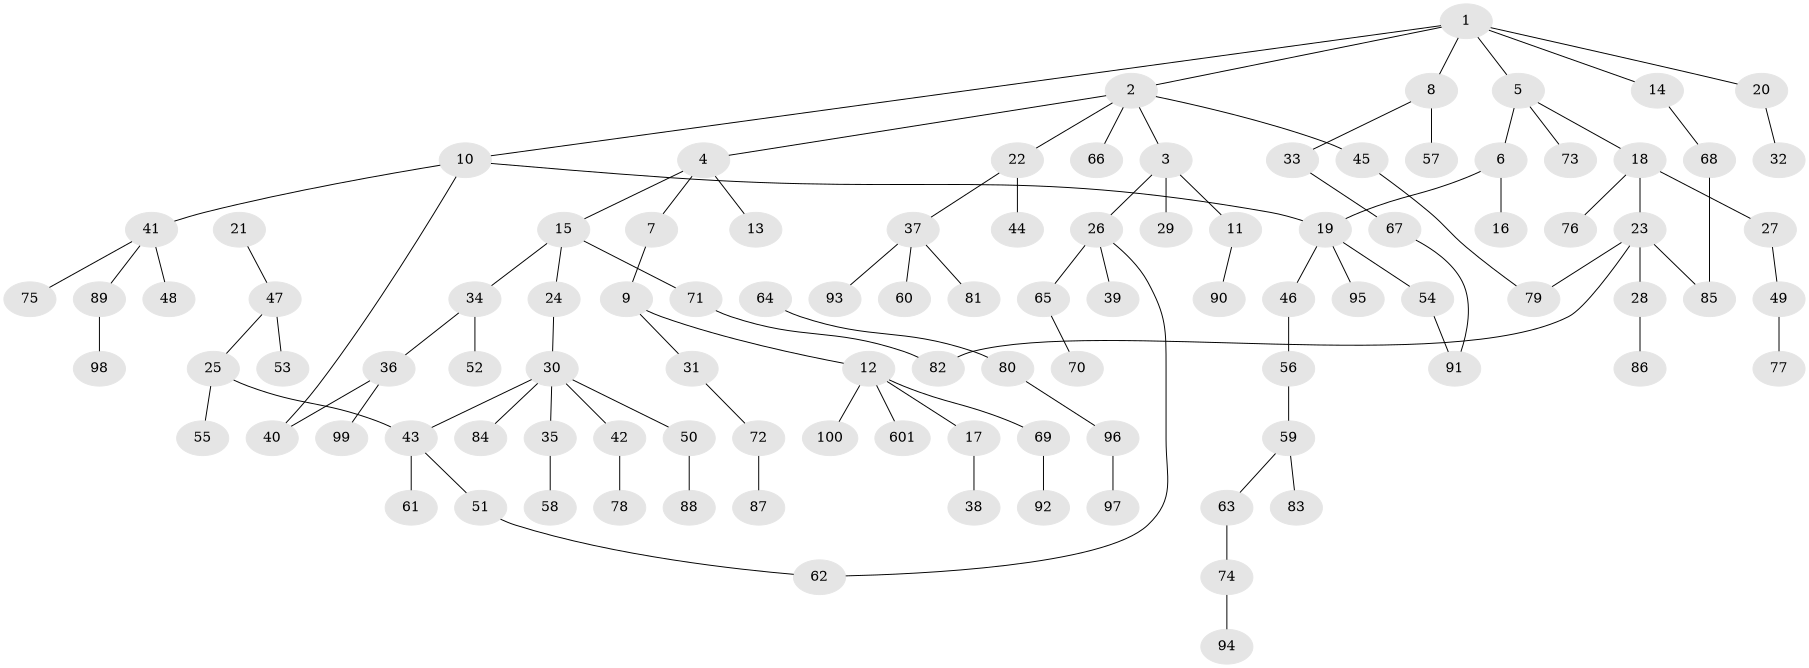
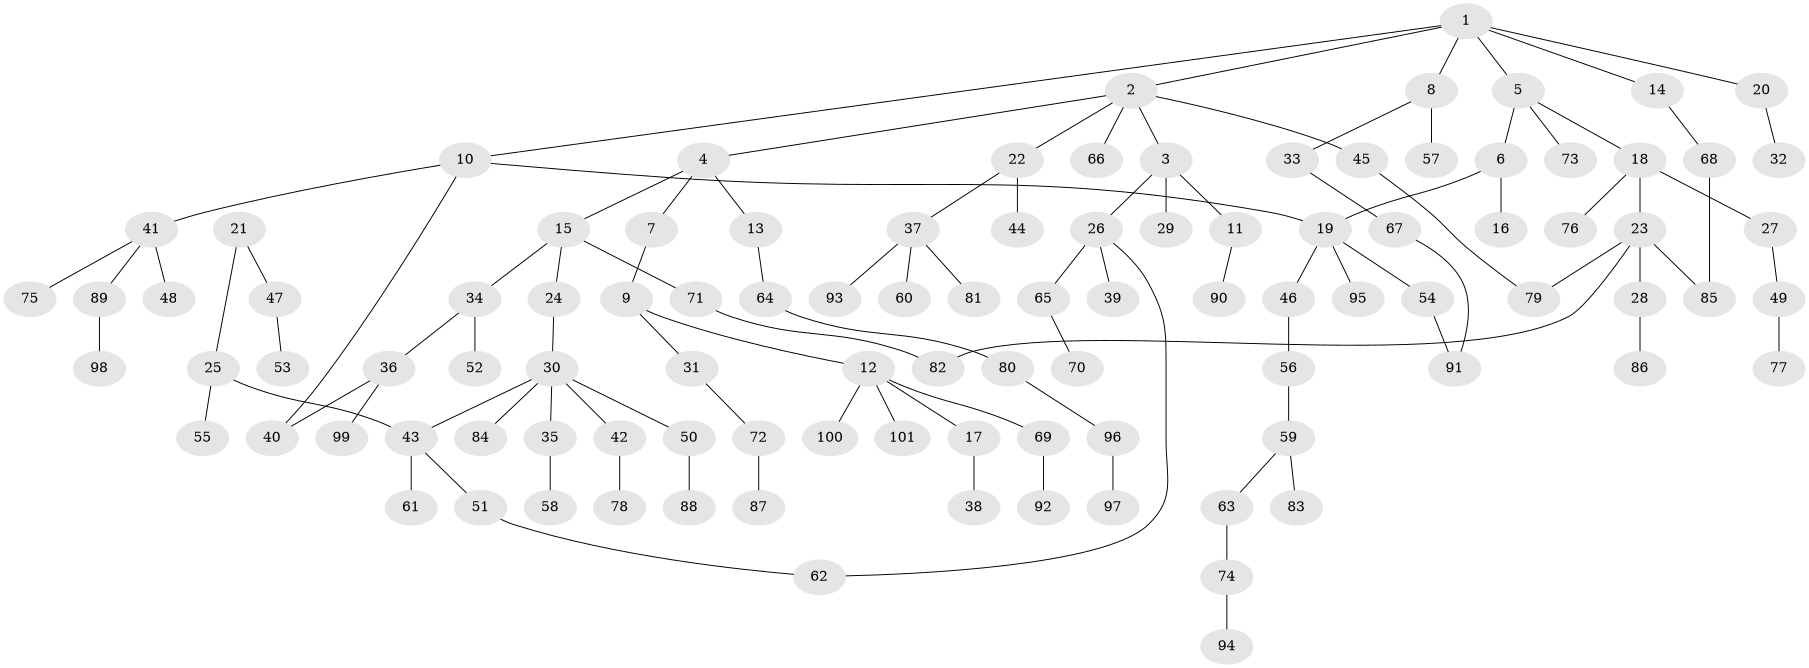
edge "13" -- "64": added
edge "47" -- "25": now "21" -- "25"
node "601": label "601" -> "101"
